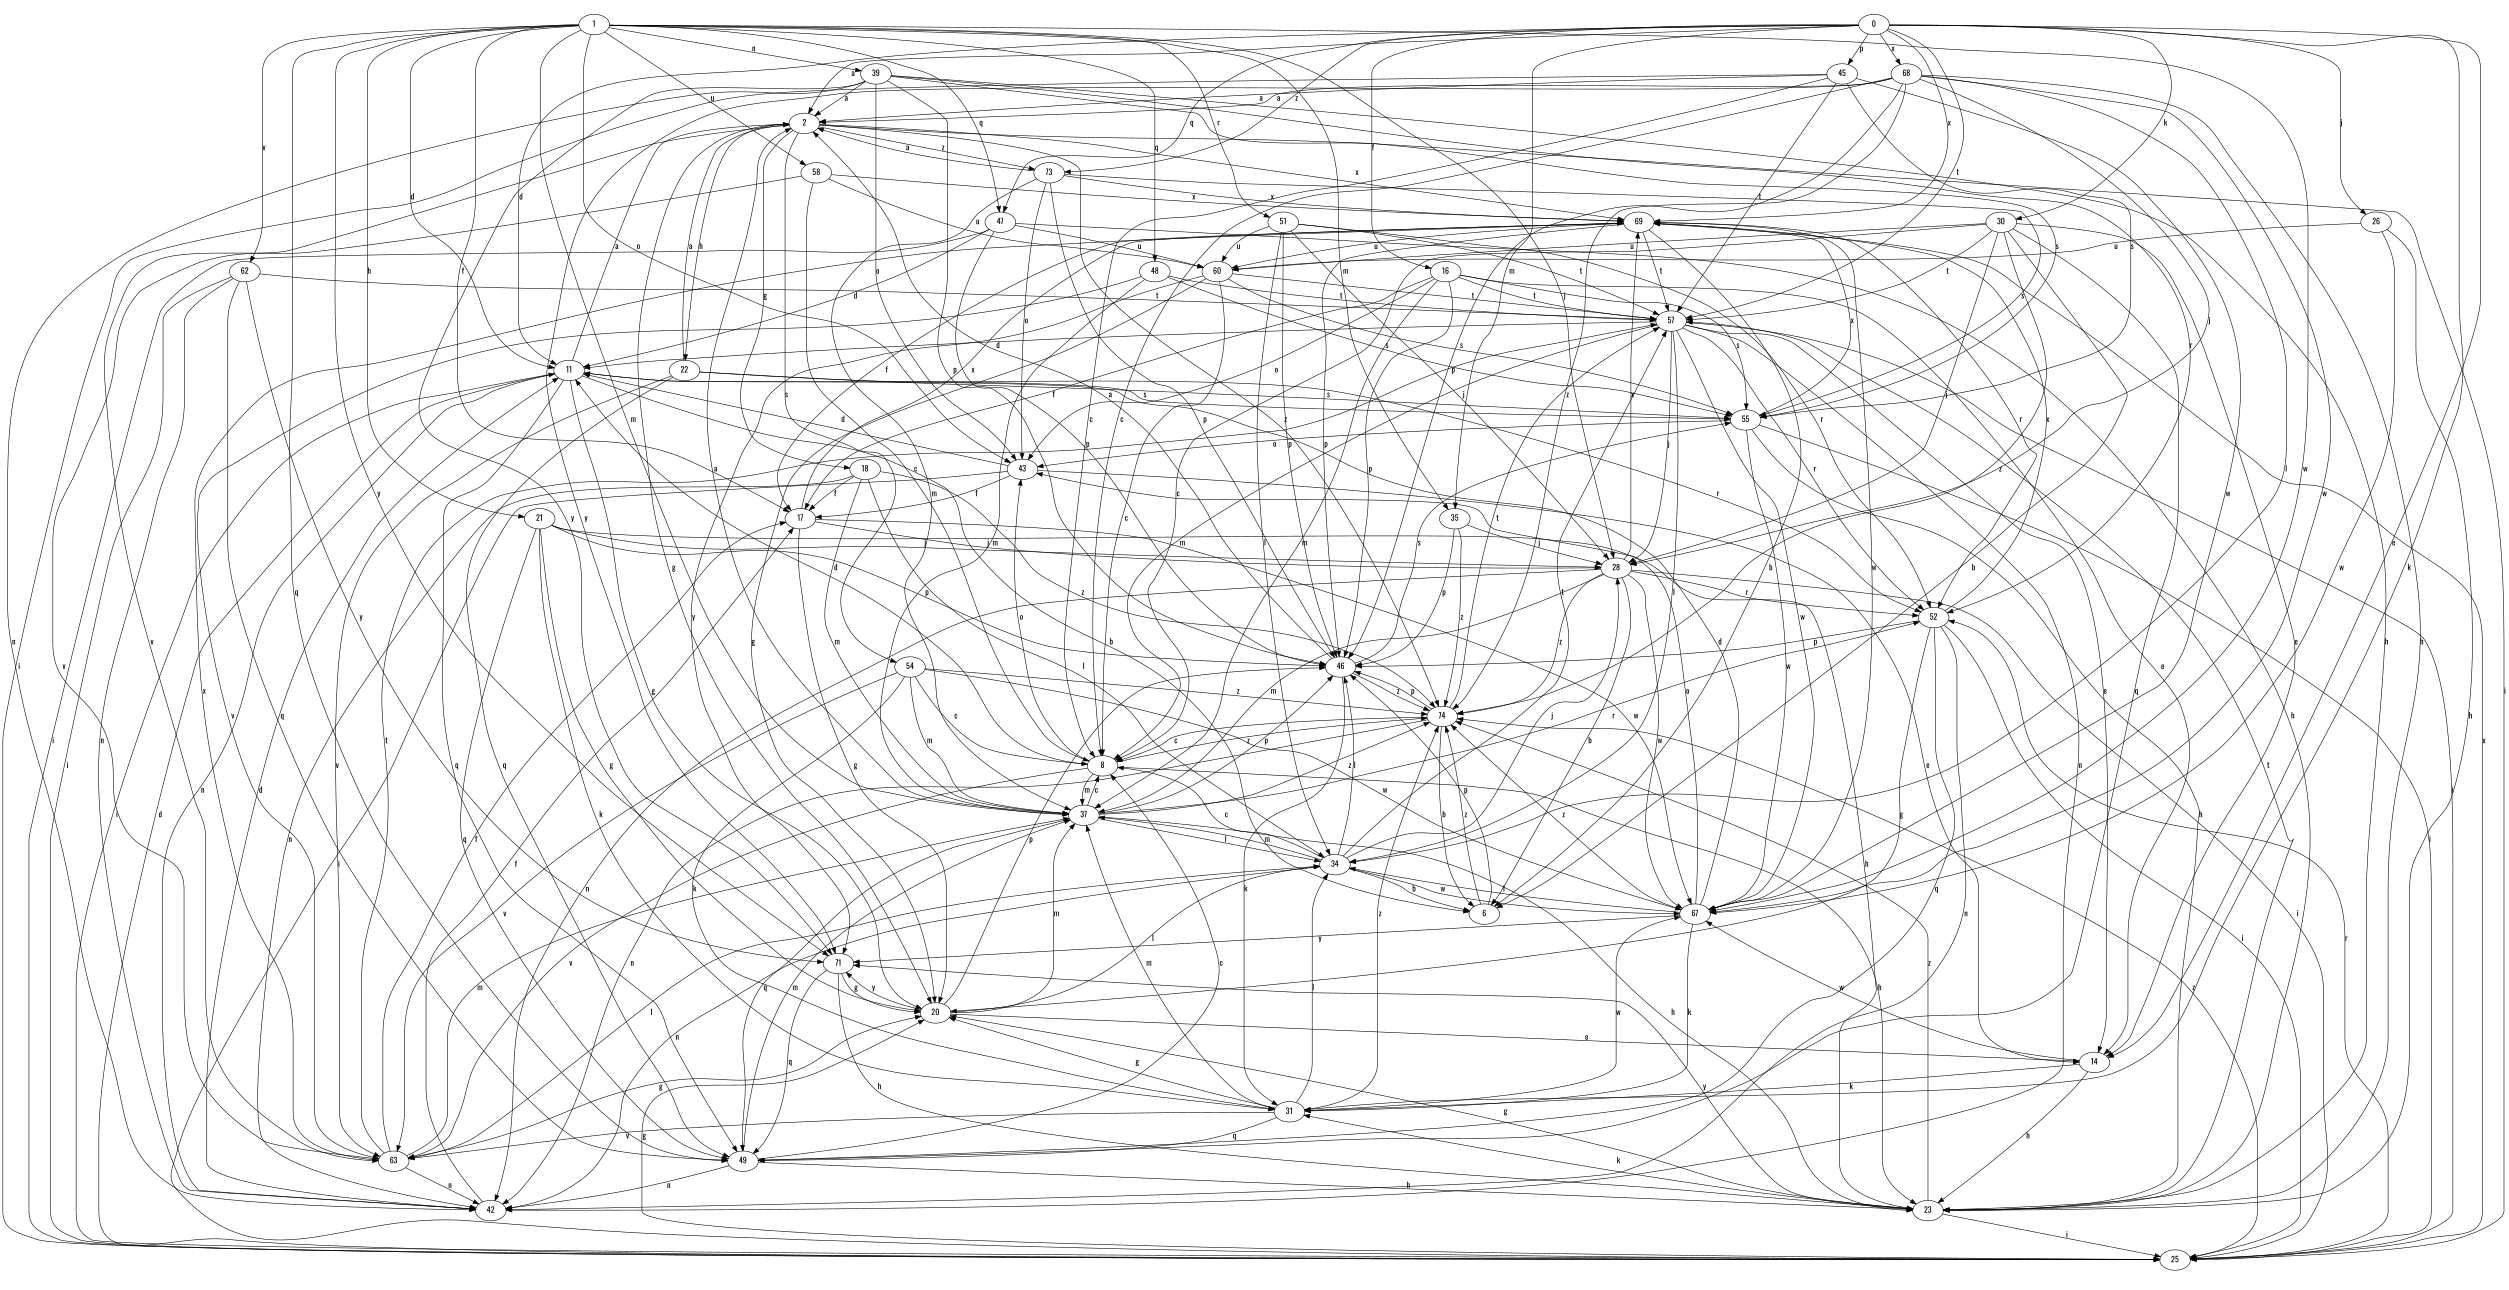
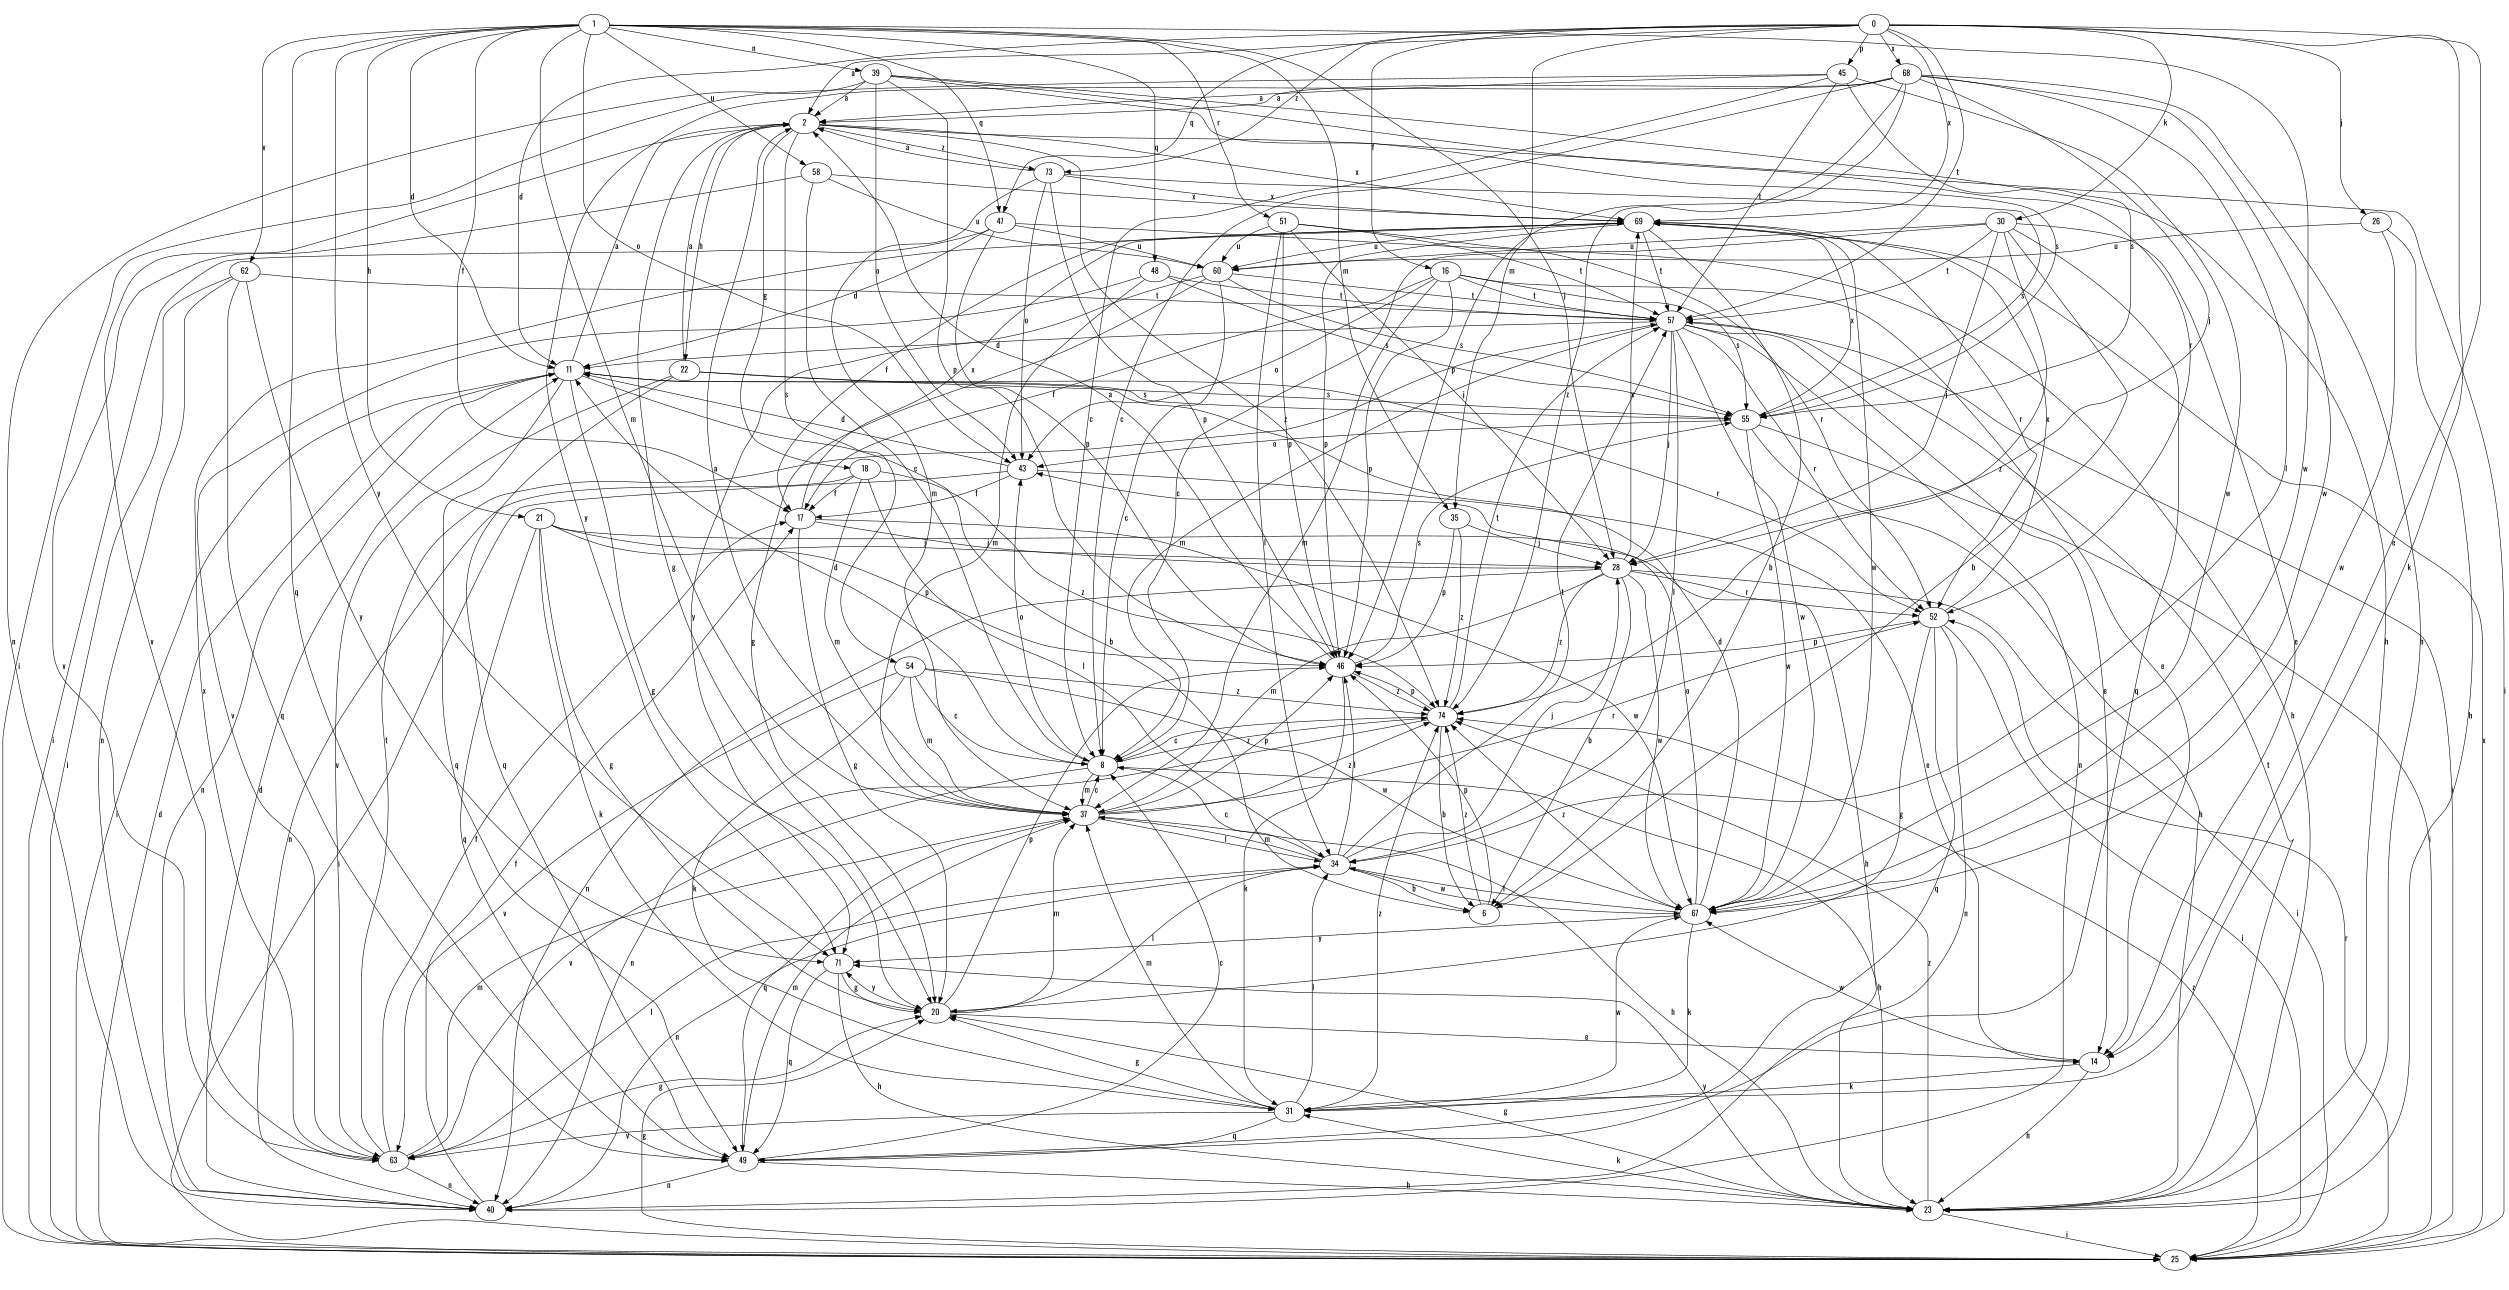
edge "39" -> "71": removed, label "y"
node "42": label "42" -> "40"
